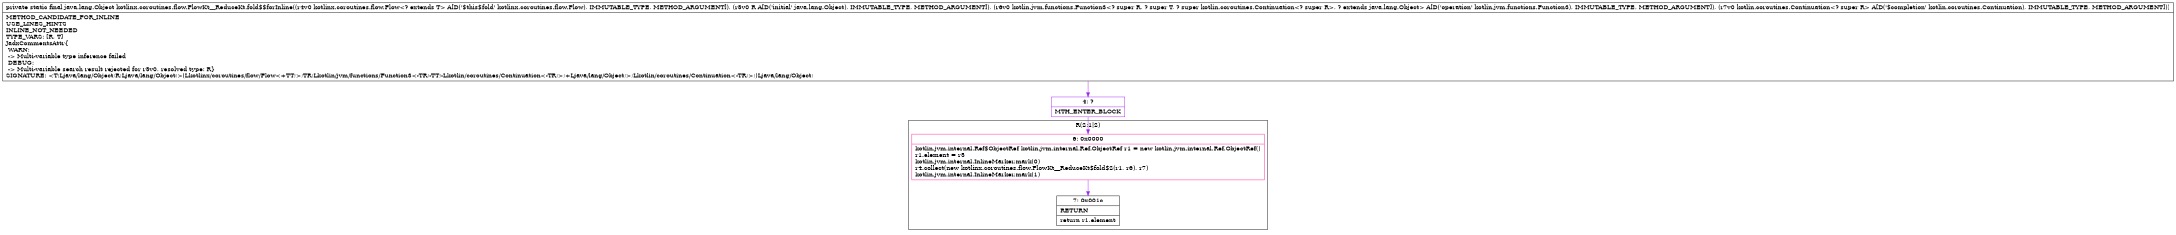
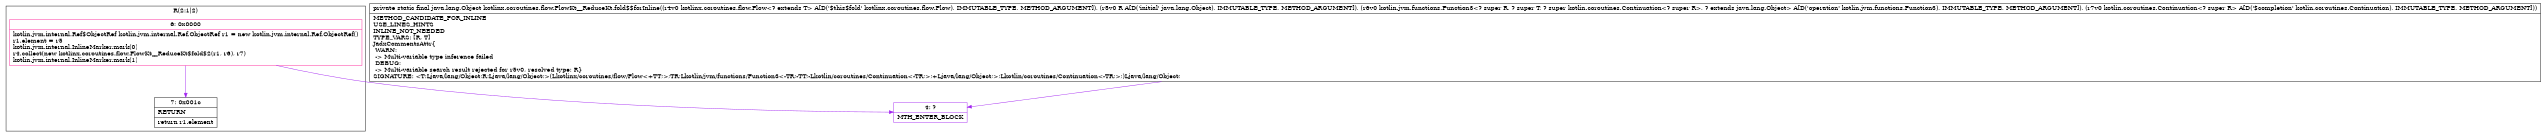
edge "4: ?" -> "6: 0x0000": reversed
